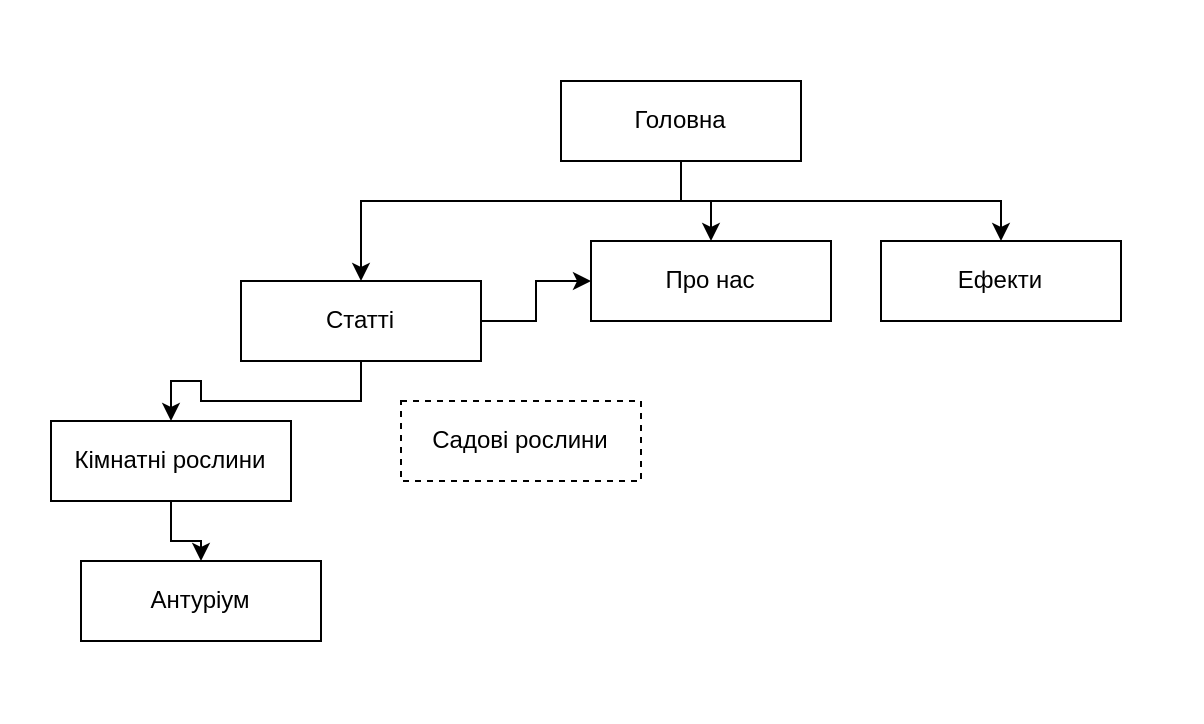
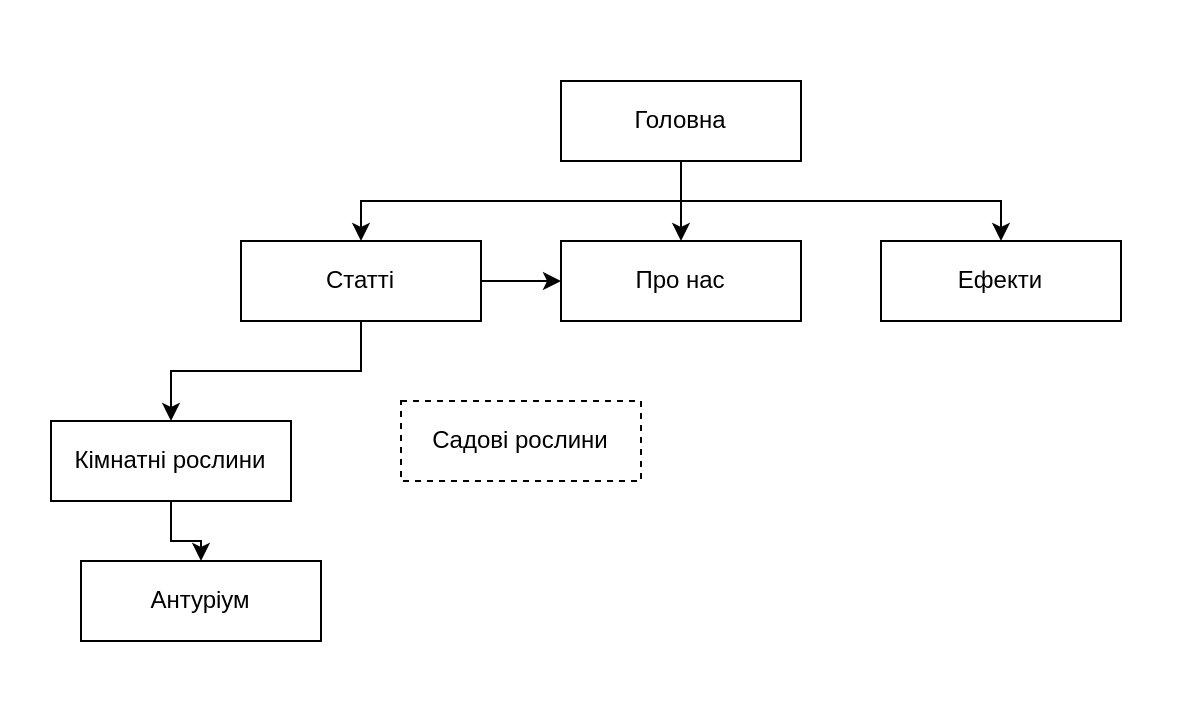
node "Про нас": moved (711, 281) -> (681, 281)
node "Статті": moved (361, 321) -> (361, 281)
